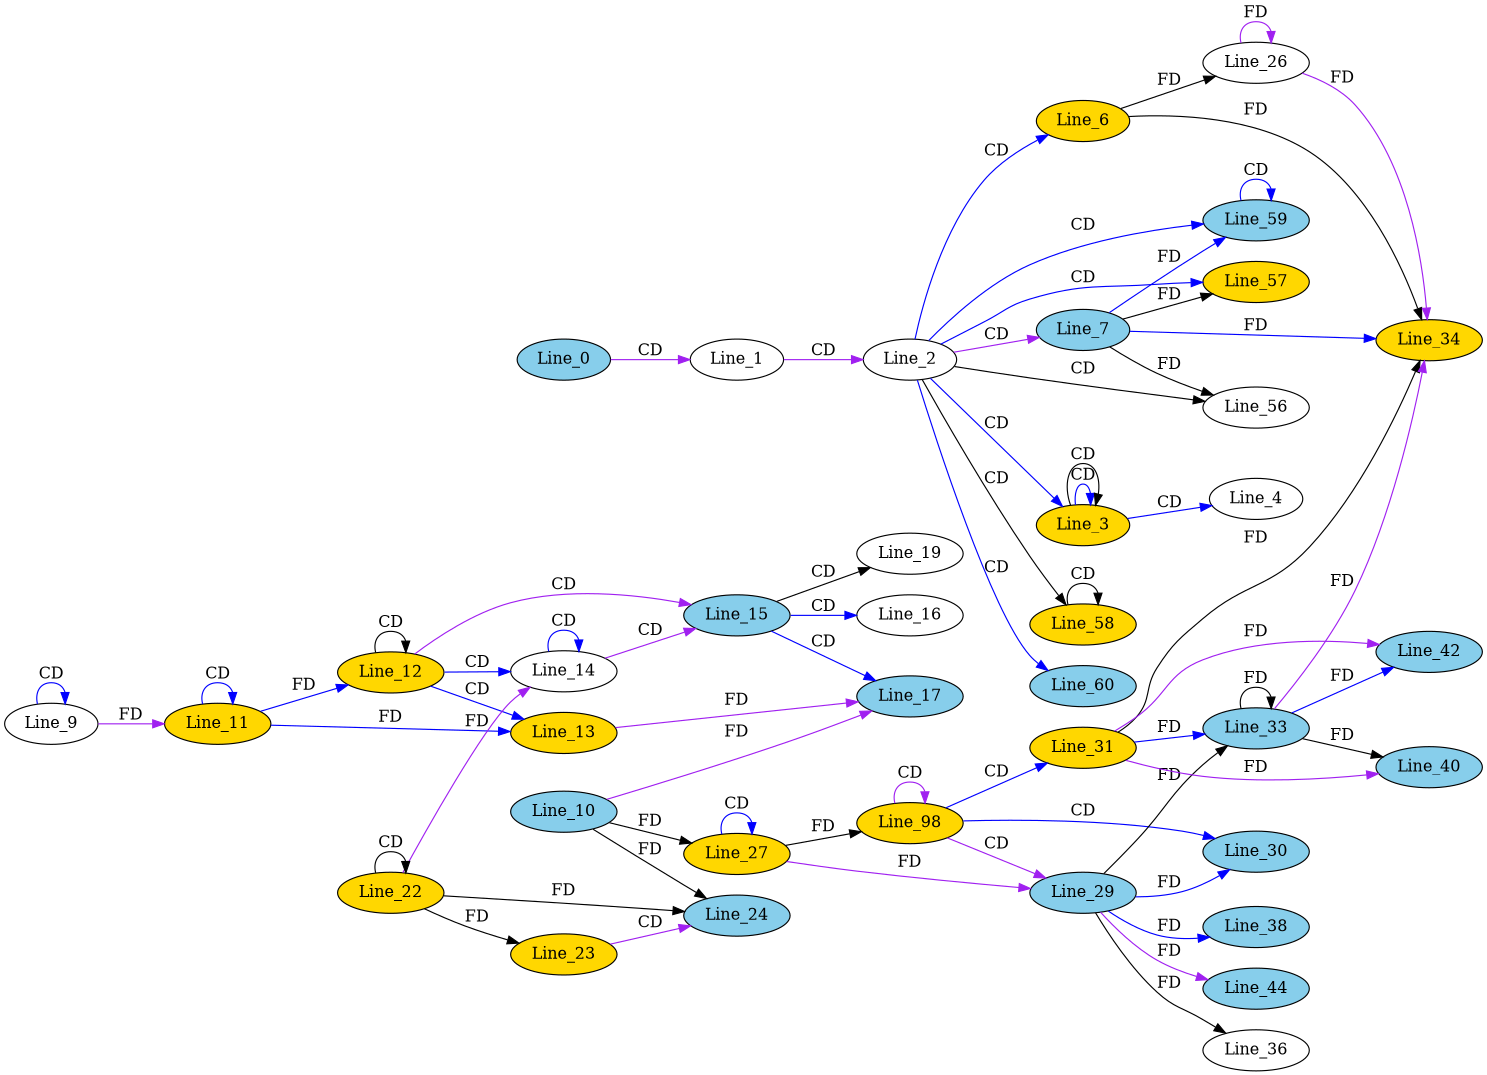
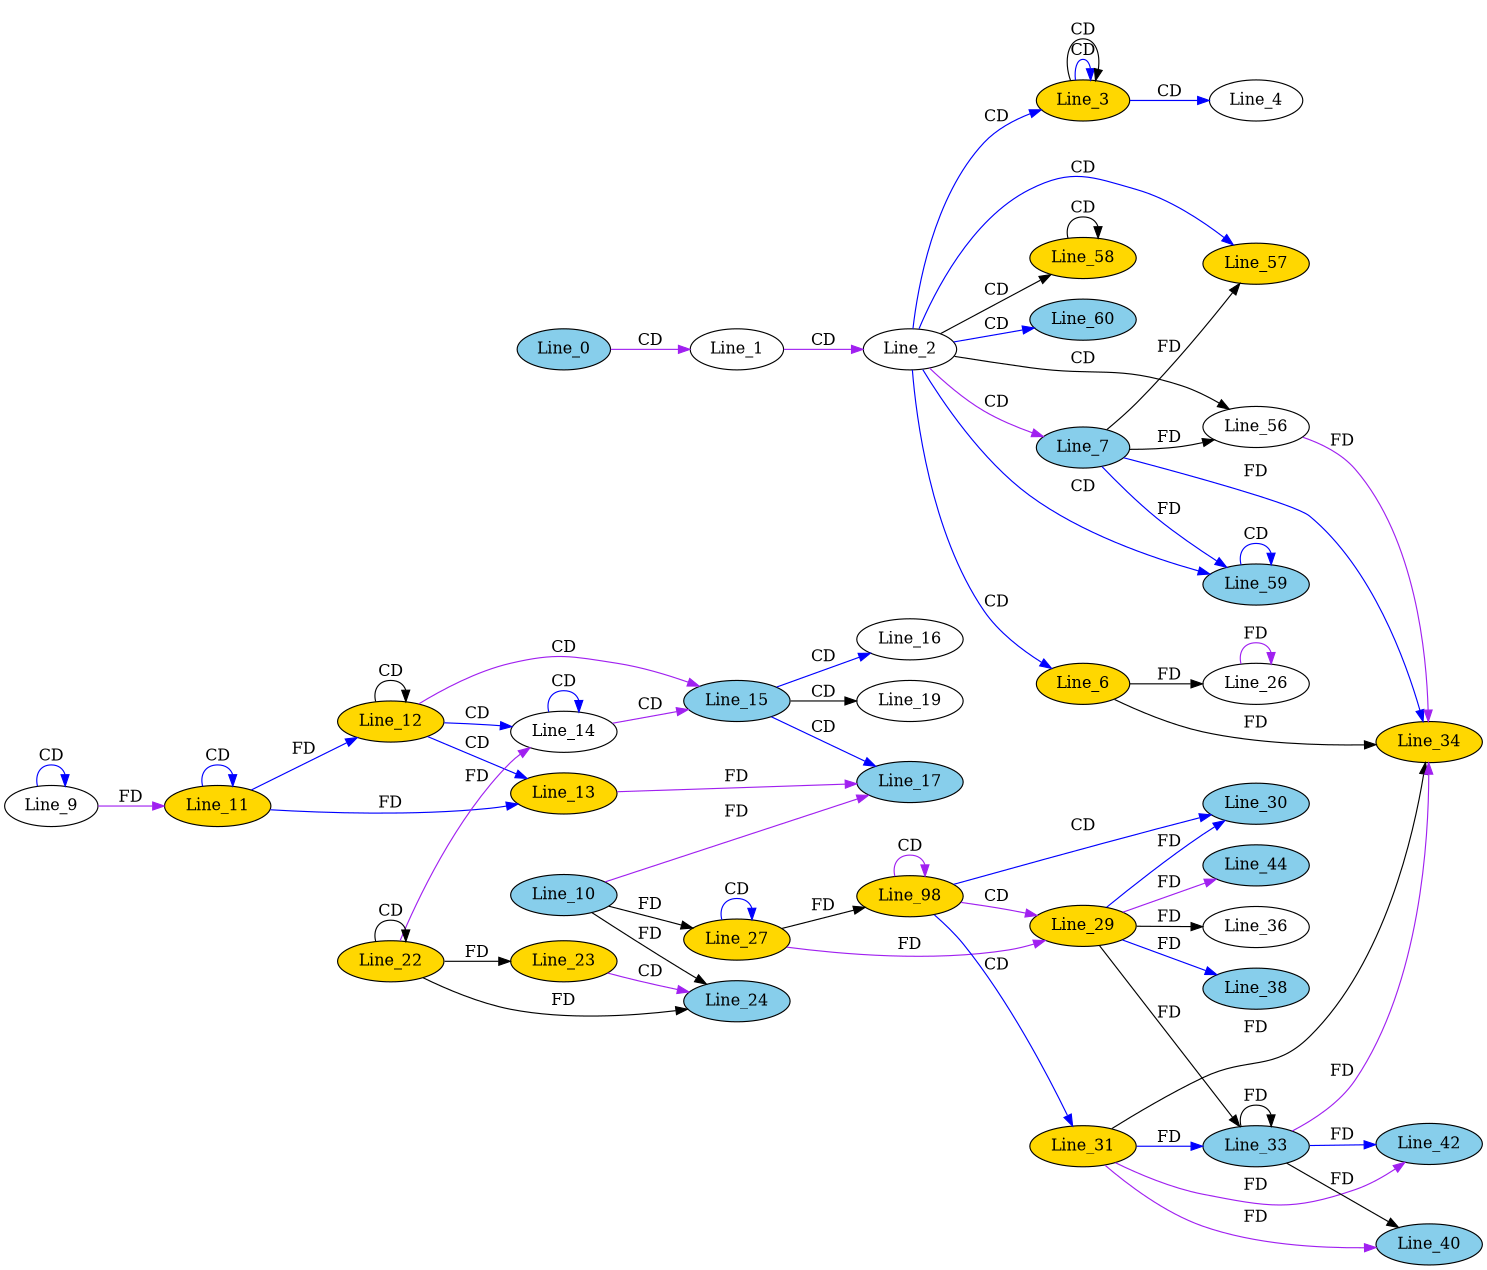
edge "Line_26" -> "Line_34": now "Line_56" -> "Line_34"
node "Line_29": fillcolor skyblue -> gold
